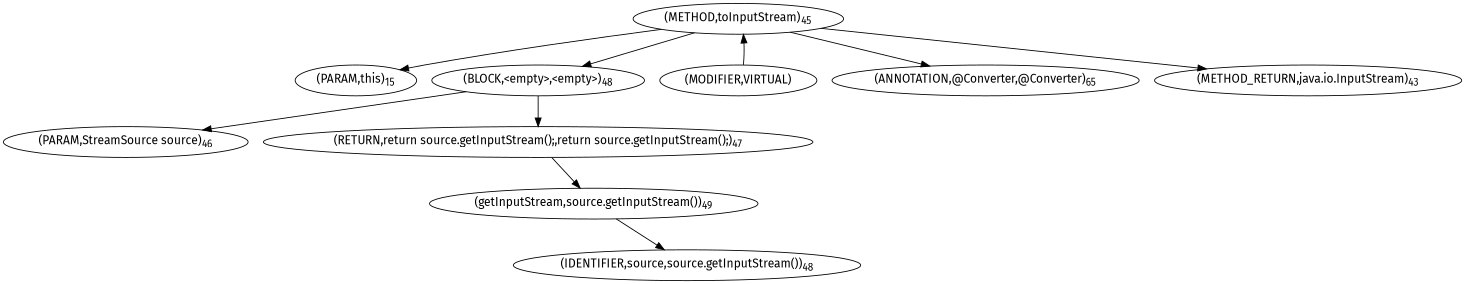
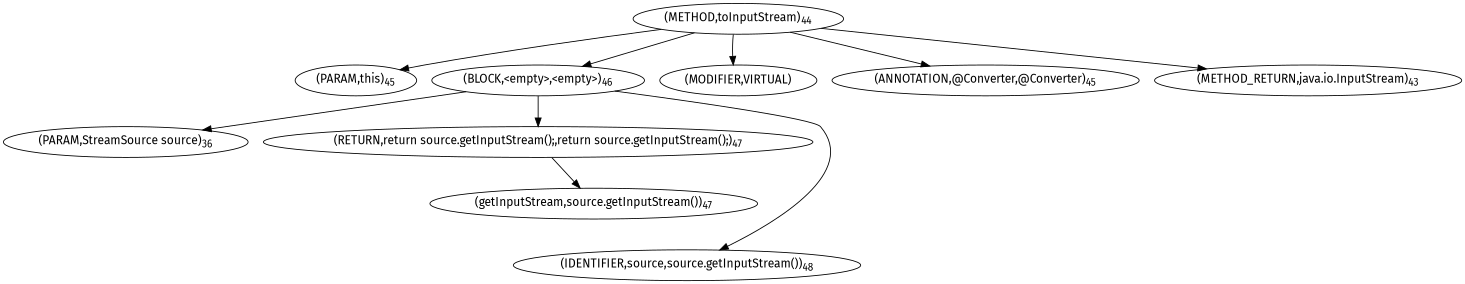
node "(METHOD,toInputStream)": text "45" -> "44"
edge "(MODIFIER,VIRTUAL)" -> "(METHOD,toInputStream)": reversed
node "(PARAM,this)": text "15" -> "45"
node "(BLOCK,<empty>,<empty>)": text "48" -> "46"
node "(ANNOTATION,@Converter,@Converter)": text "65" -> "45"
node "(PARAM,StreamSource source)": text "46" -> "36"
node "(getInputStream,source.getInputStream())": text "49" -> "47"
edge "(getInputStream,source.getInputStream())" -> "(IDENTIFIER,source,source.getInputStream())": now "(BLOCK,<empty>,<empty>)" -> "(IDENTIFIER,source,source.getInputStream())"
